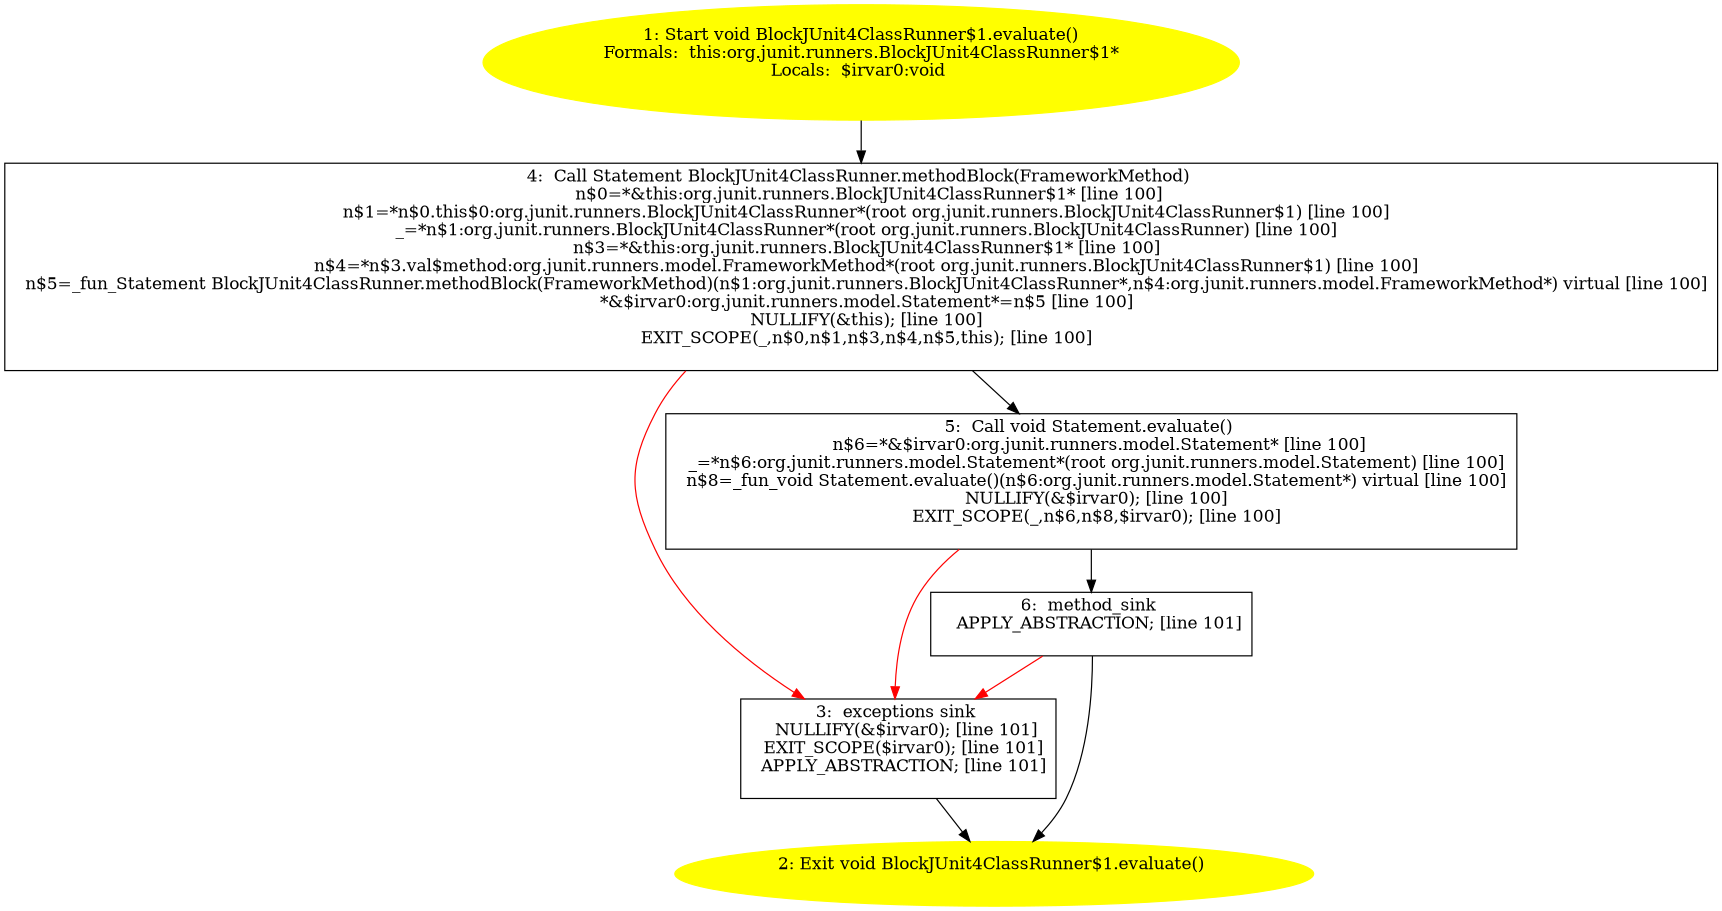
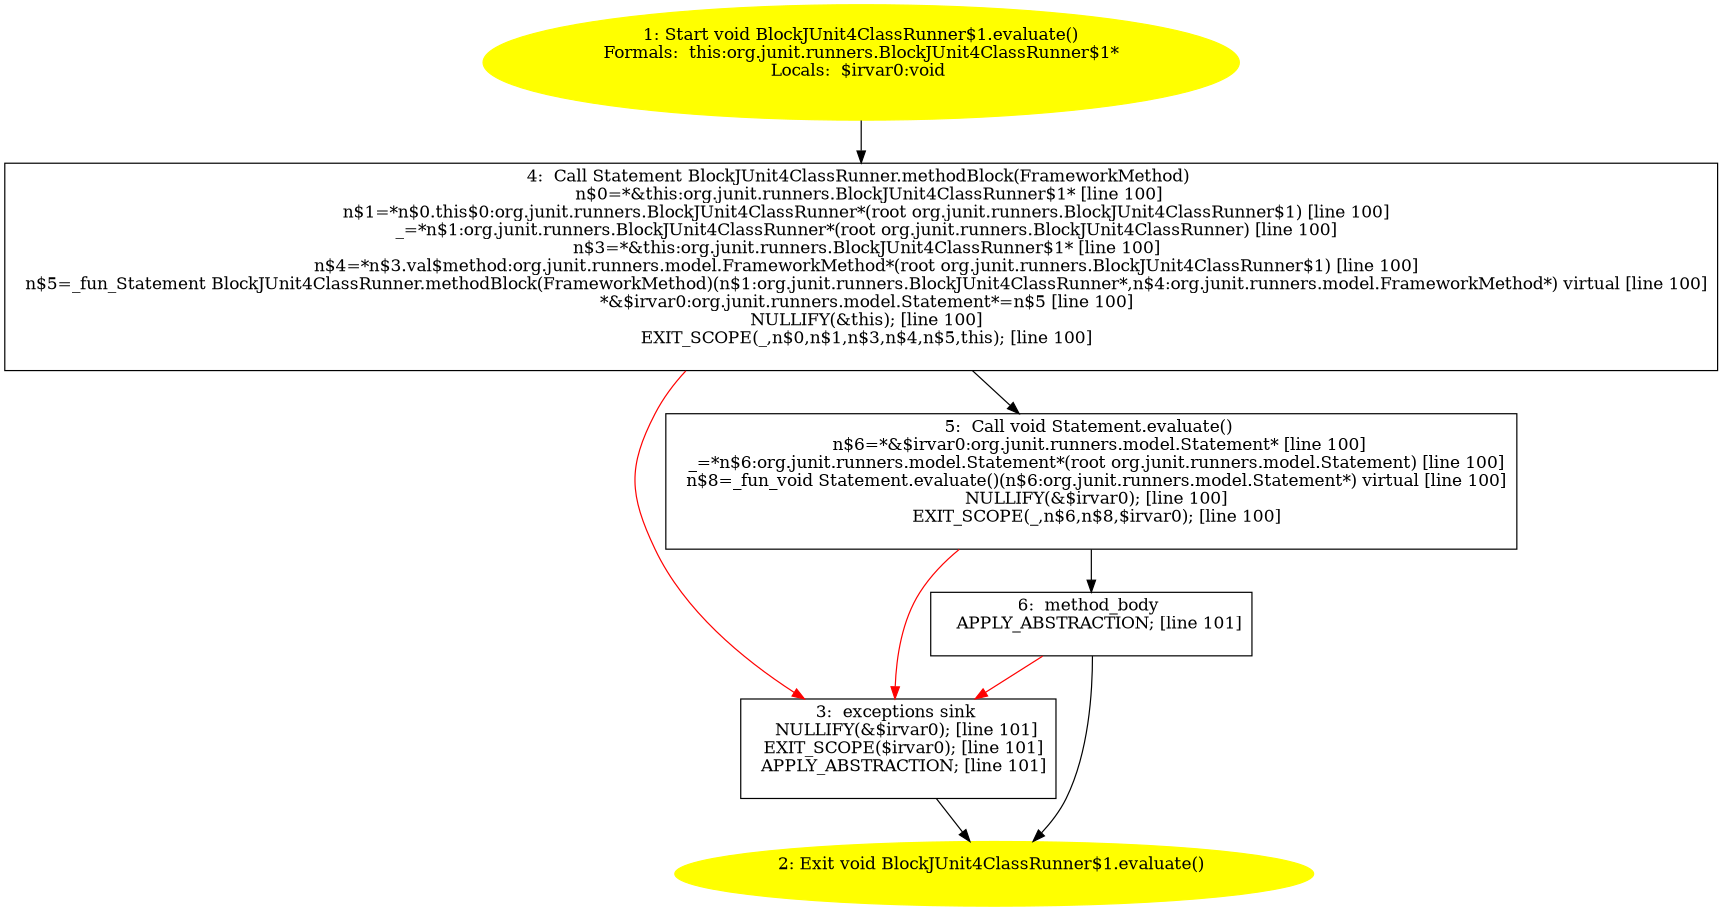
node "6:  method_sink APPLY_ABSTRACTION; [line 101]": label "6:  method_sink APPLY_ABSTRACTION; [line 101]" -> "6:  method_body APPLY_ABSTRACTION; [line 101]"
